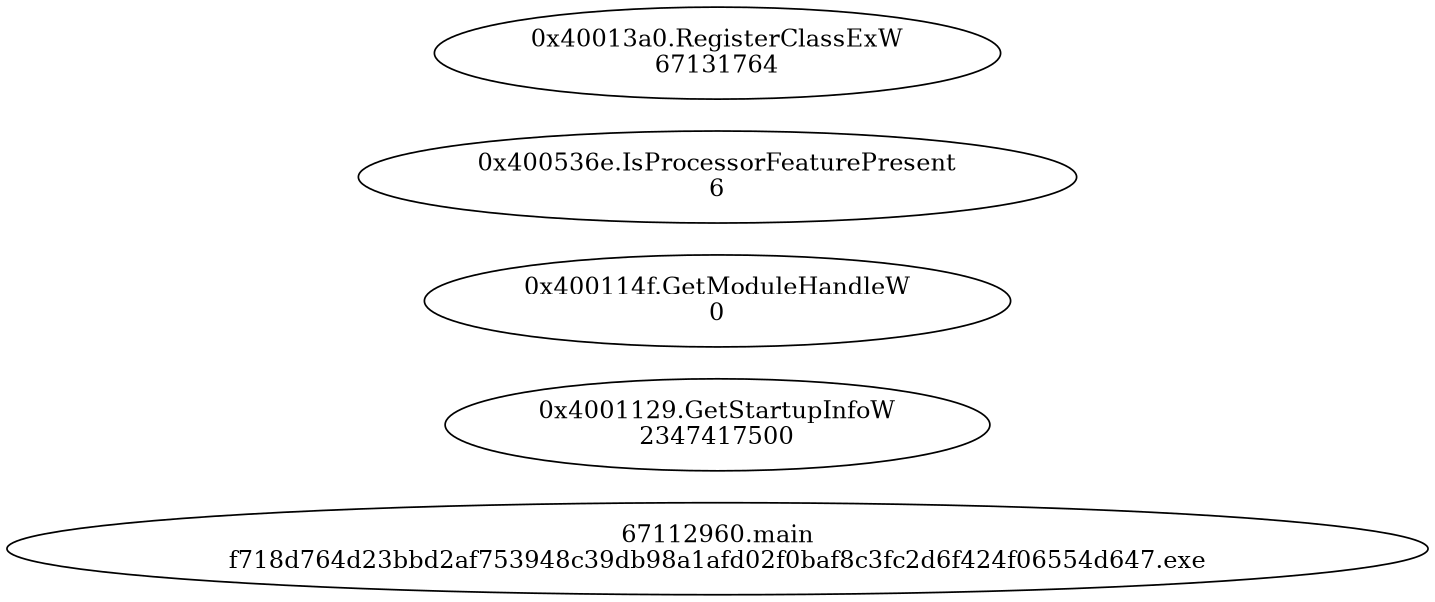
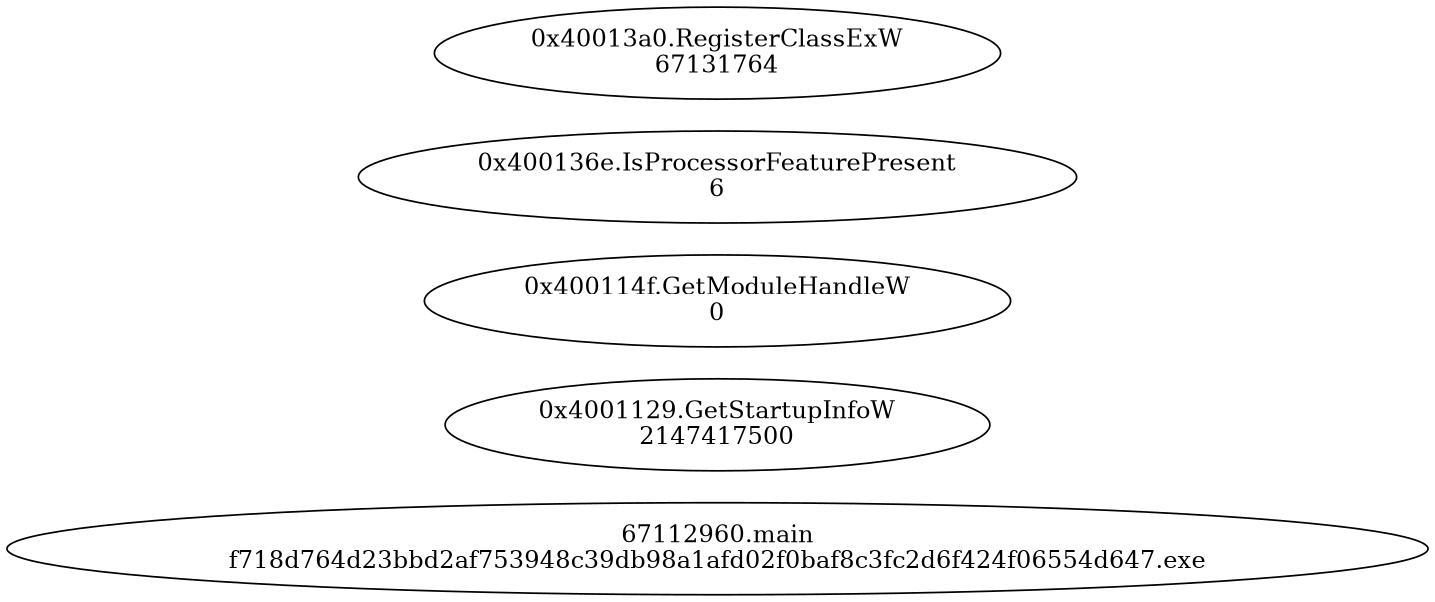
node "0x400536e.IsProcessorFeaturePresent 6": label "0x400536e.IsProcessorFeaturePresent 6" -> "0x400136e.IsProcessorFeaturePresent 6"
node "0x4001129.GetStartupInfoW 2347417500": label "0x4001129.GetStartupInfoW 2347417500" -> "0x4001129.GetStartupInfoW 2147417500"
